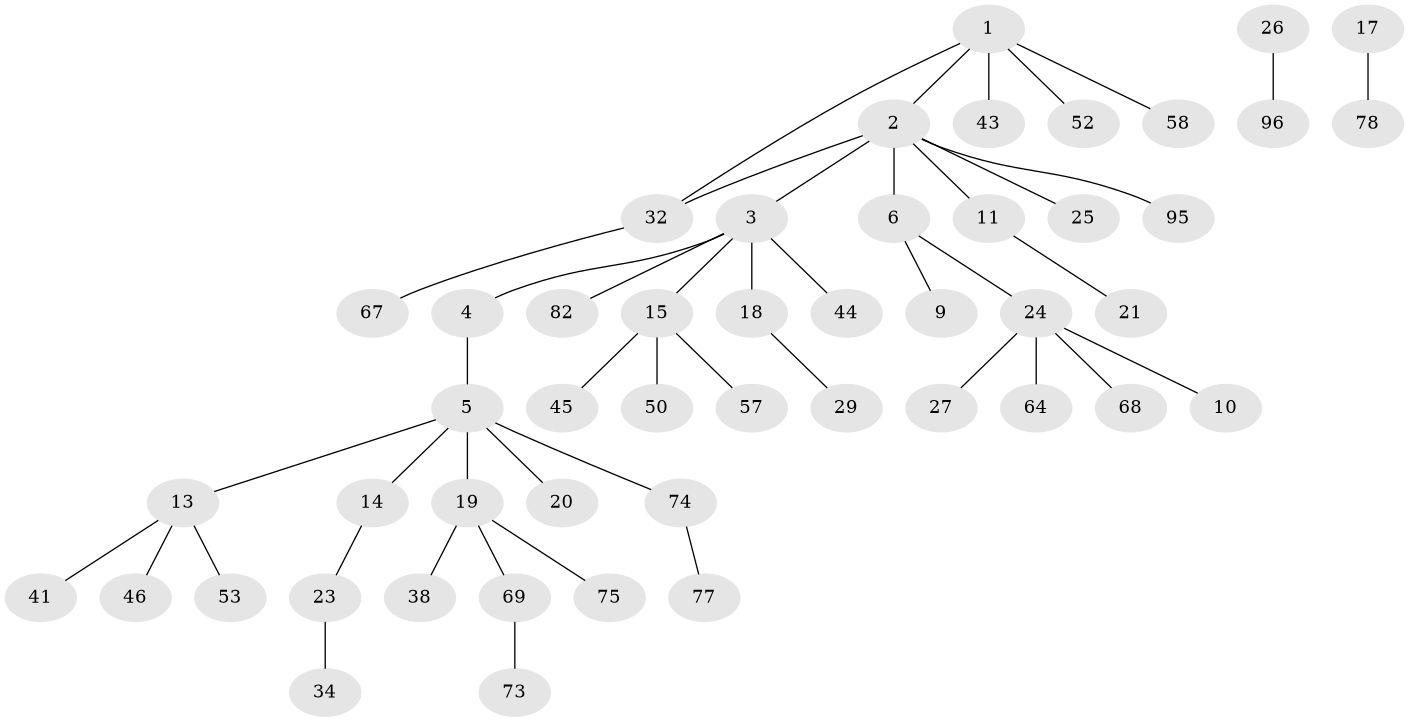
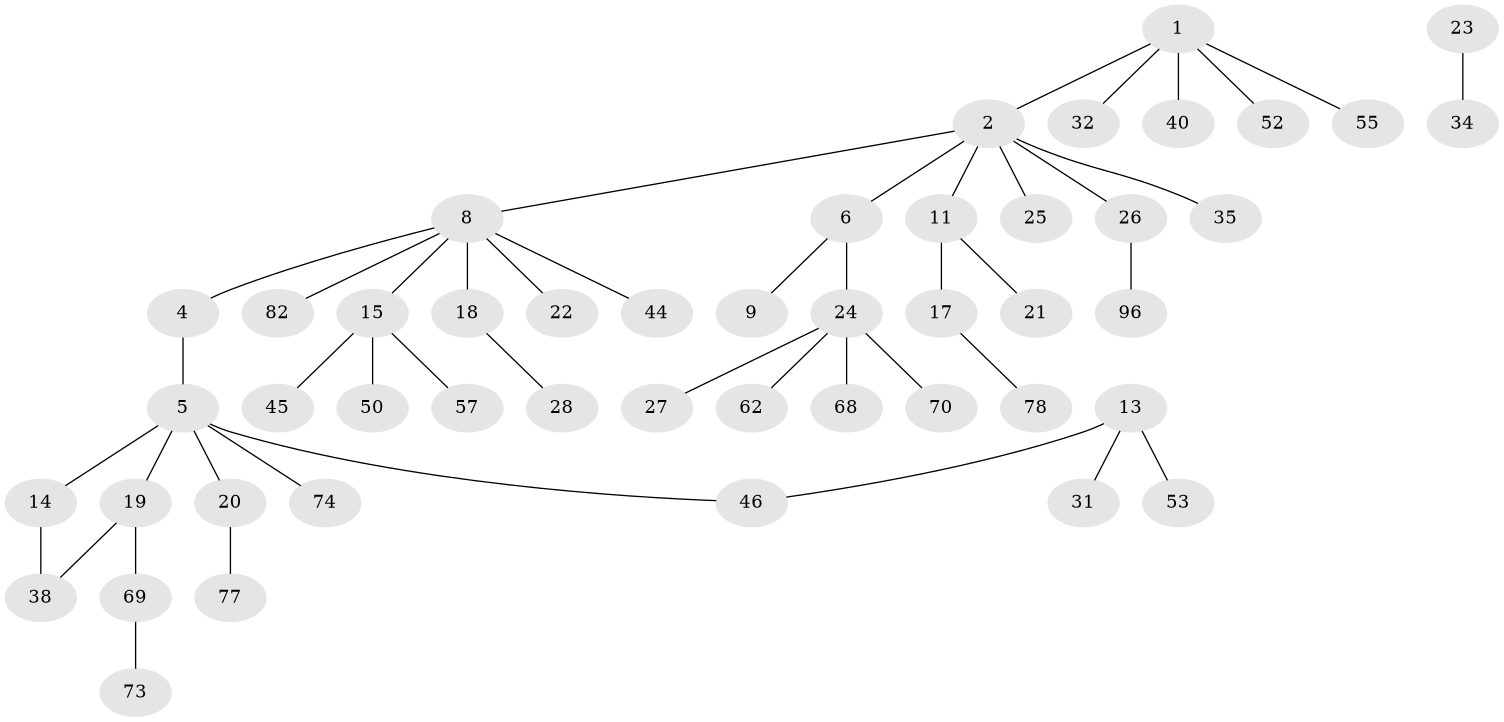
node "43": label "43" -> "40"
node "58": label "58" -> "55"
edge "2" -- "32": now "2" -- "26"
node "3": label "3" -> "8"
node "95": label "95" -> "35"
edge "11" -- "17": added
node "67": removed
node "22": added
node "29": label "29" -> "28"
node "64": label "64" -> "62"
node "10": label "10" -> "70"
edge "5" -- "13": now "5" -- "46"
edge "14" -- "23": now "14" -- "38"
edge "74" -- "77": now "20" -- "77"
node "41": label "41" -> "31"
node "75": removed
